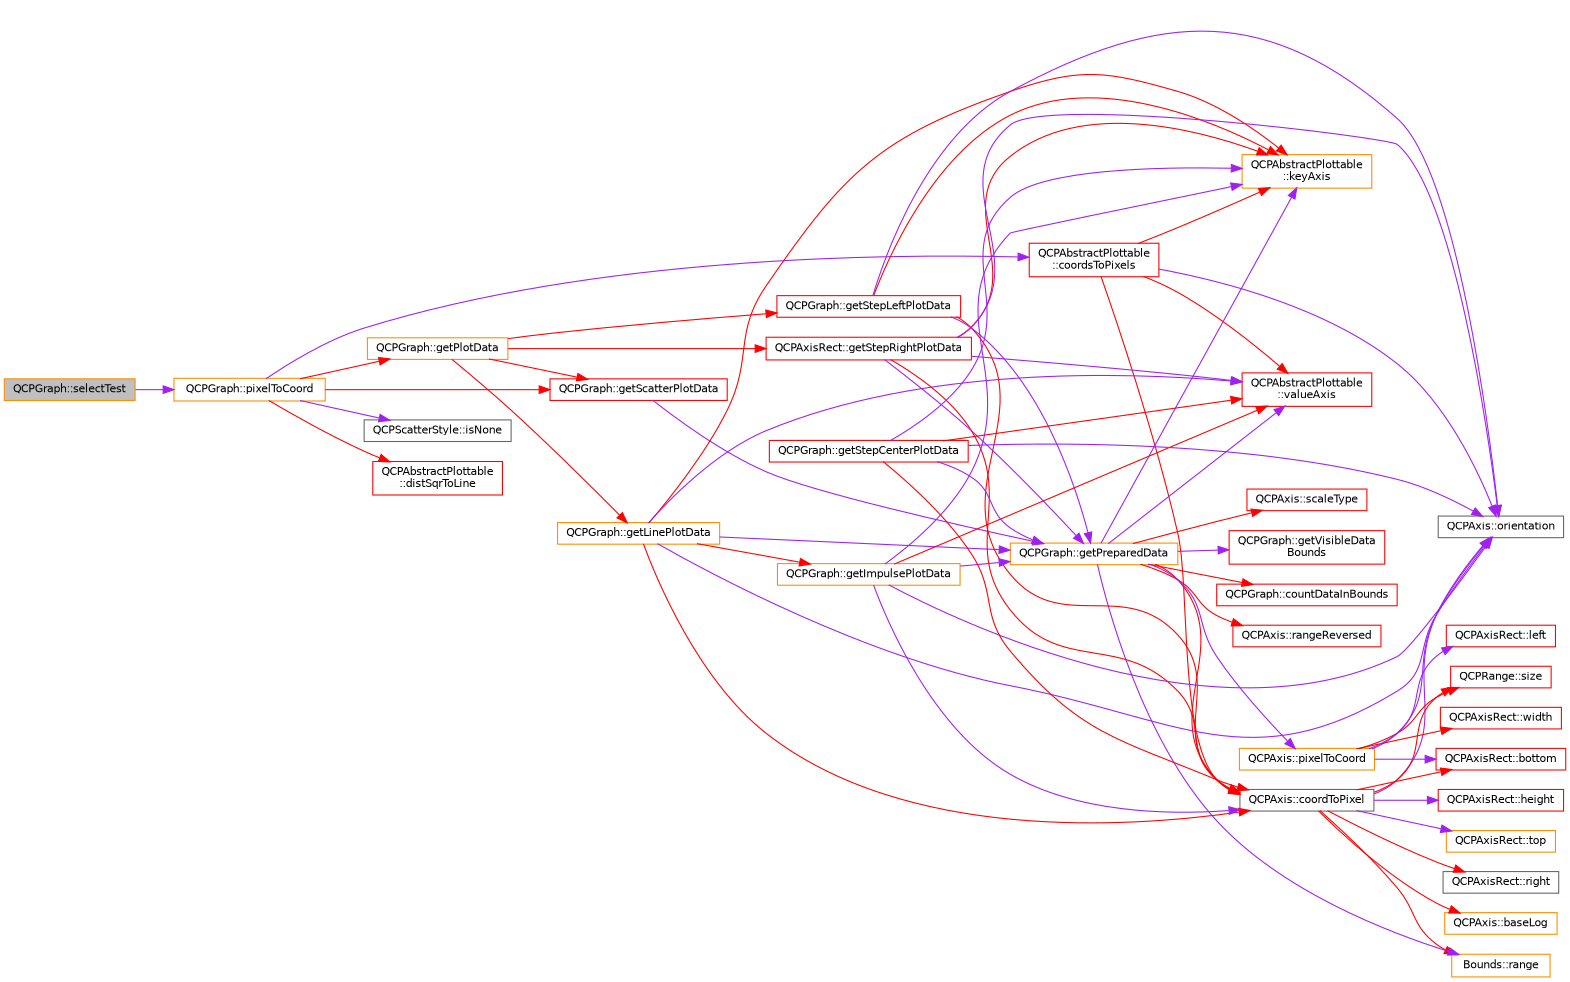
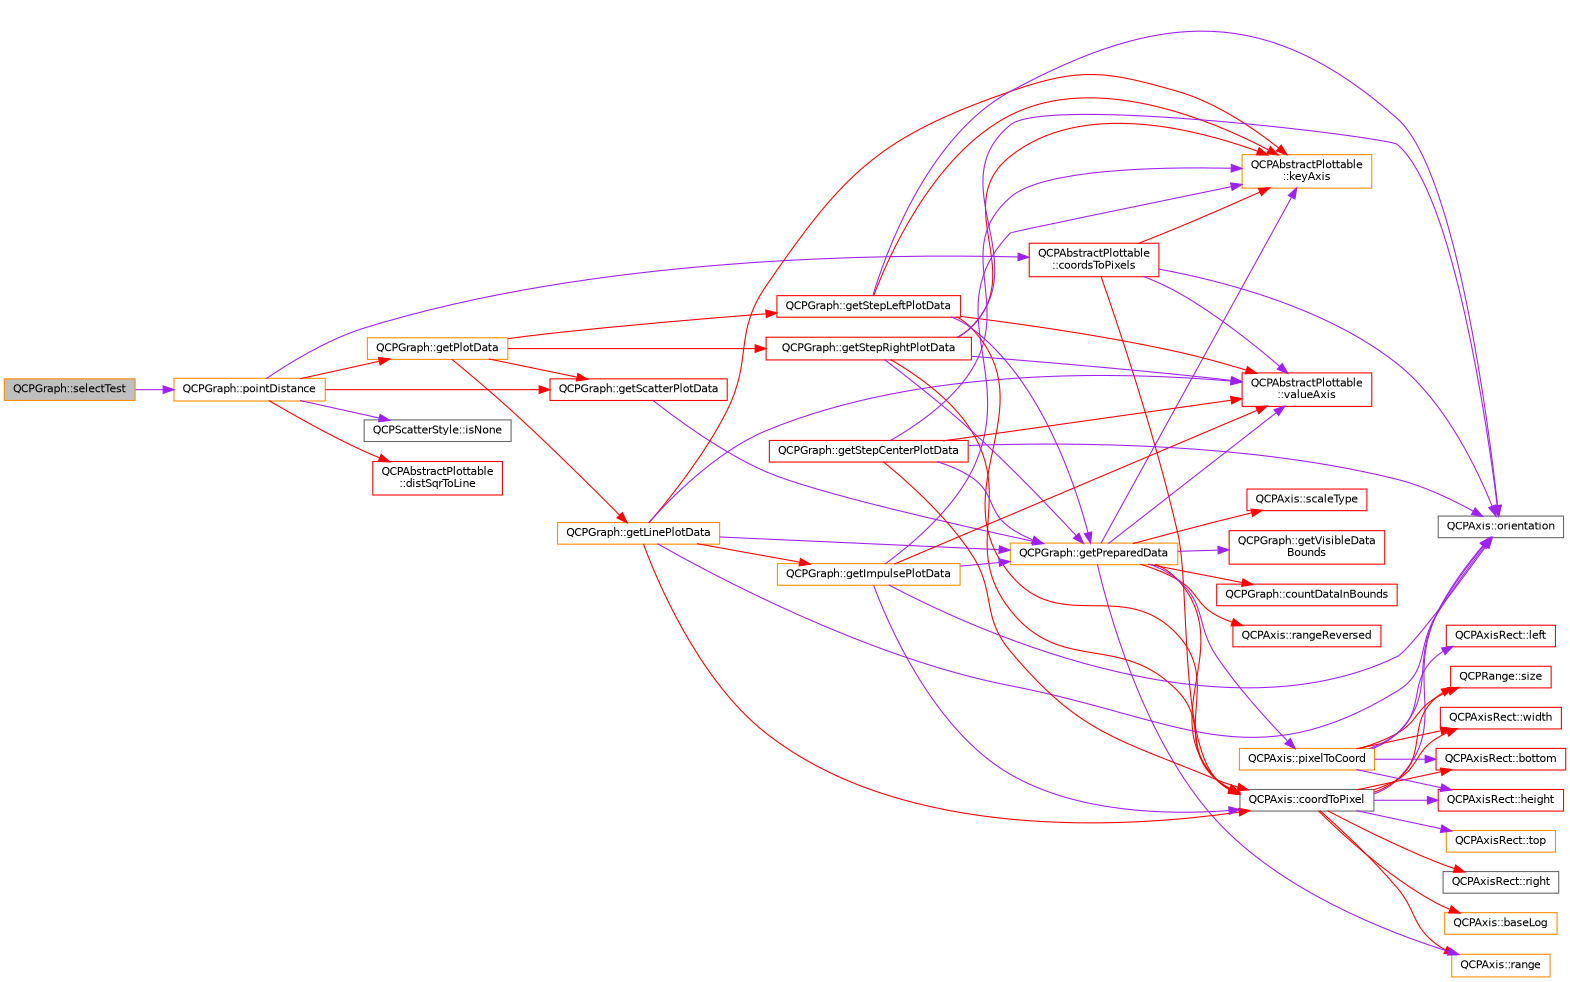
edge "QCPAbstractPlottable ::coordsToPixels" -> "QCPAbstractPlottable ::valueAxis": color red -> purple
edge "QCPGraph::getStepLeftPlotData" -> "QCPAbstractPlottable ::valueAxis": added
node "QCPAxisRect::getStepRightPlotData": label "QCPAxisRect::getStepRightPlotData" -> "QCPGraph::getStepRightPlotData"
node "QCPGraph::pixelToCoord": label "QCPGraph::pixelToCoord" -> "QCPGraph::pointDistance"
edge "QCPAxis::coordToPixel" -> "QCPAxisRect::width": added
edge "QCPAxis::pixelToCoord" -> "QCPAxisRect::height": added
node "Bounds::range": label "Bounds::range" -> "QCPAxis::range"
